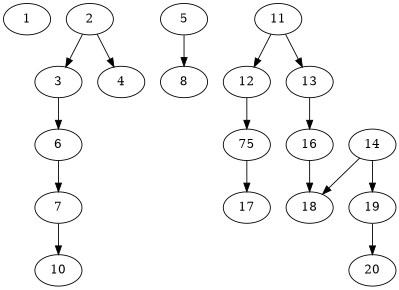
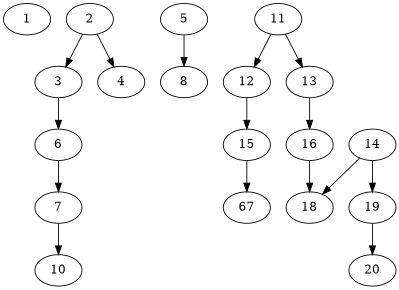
node "75": label "75" -> "15"
node "17": label "17" -> "67"
